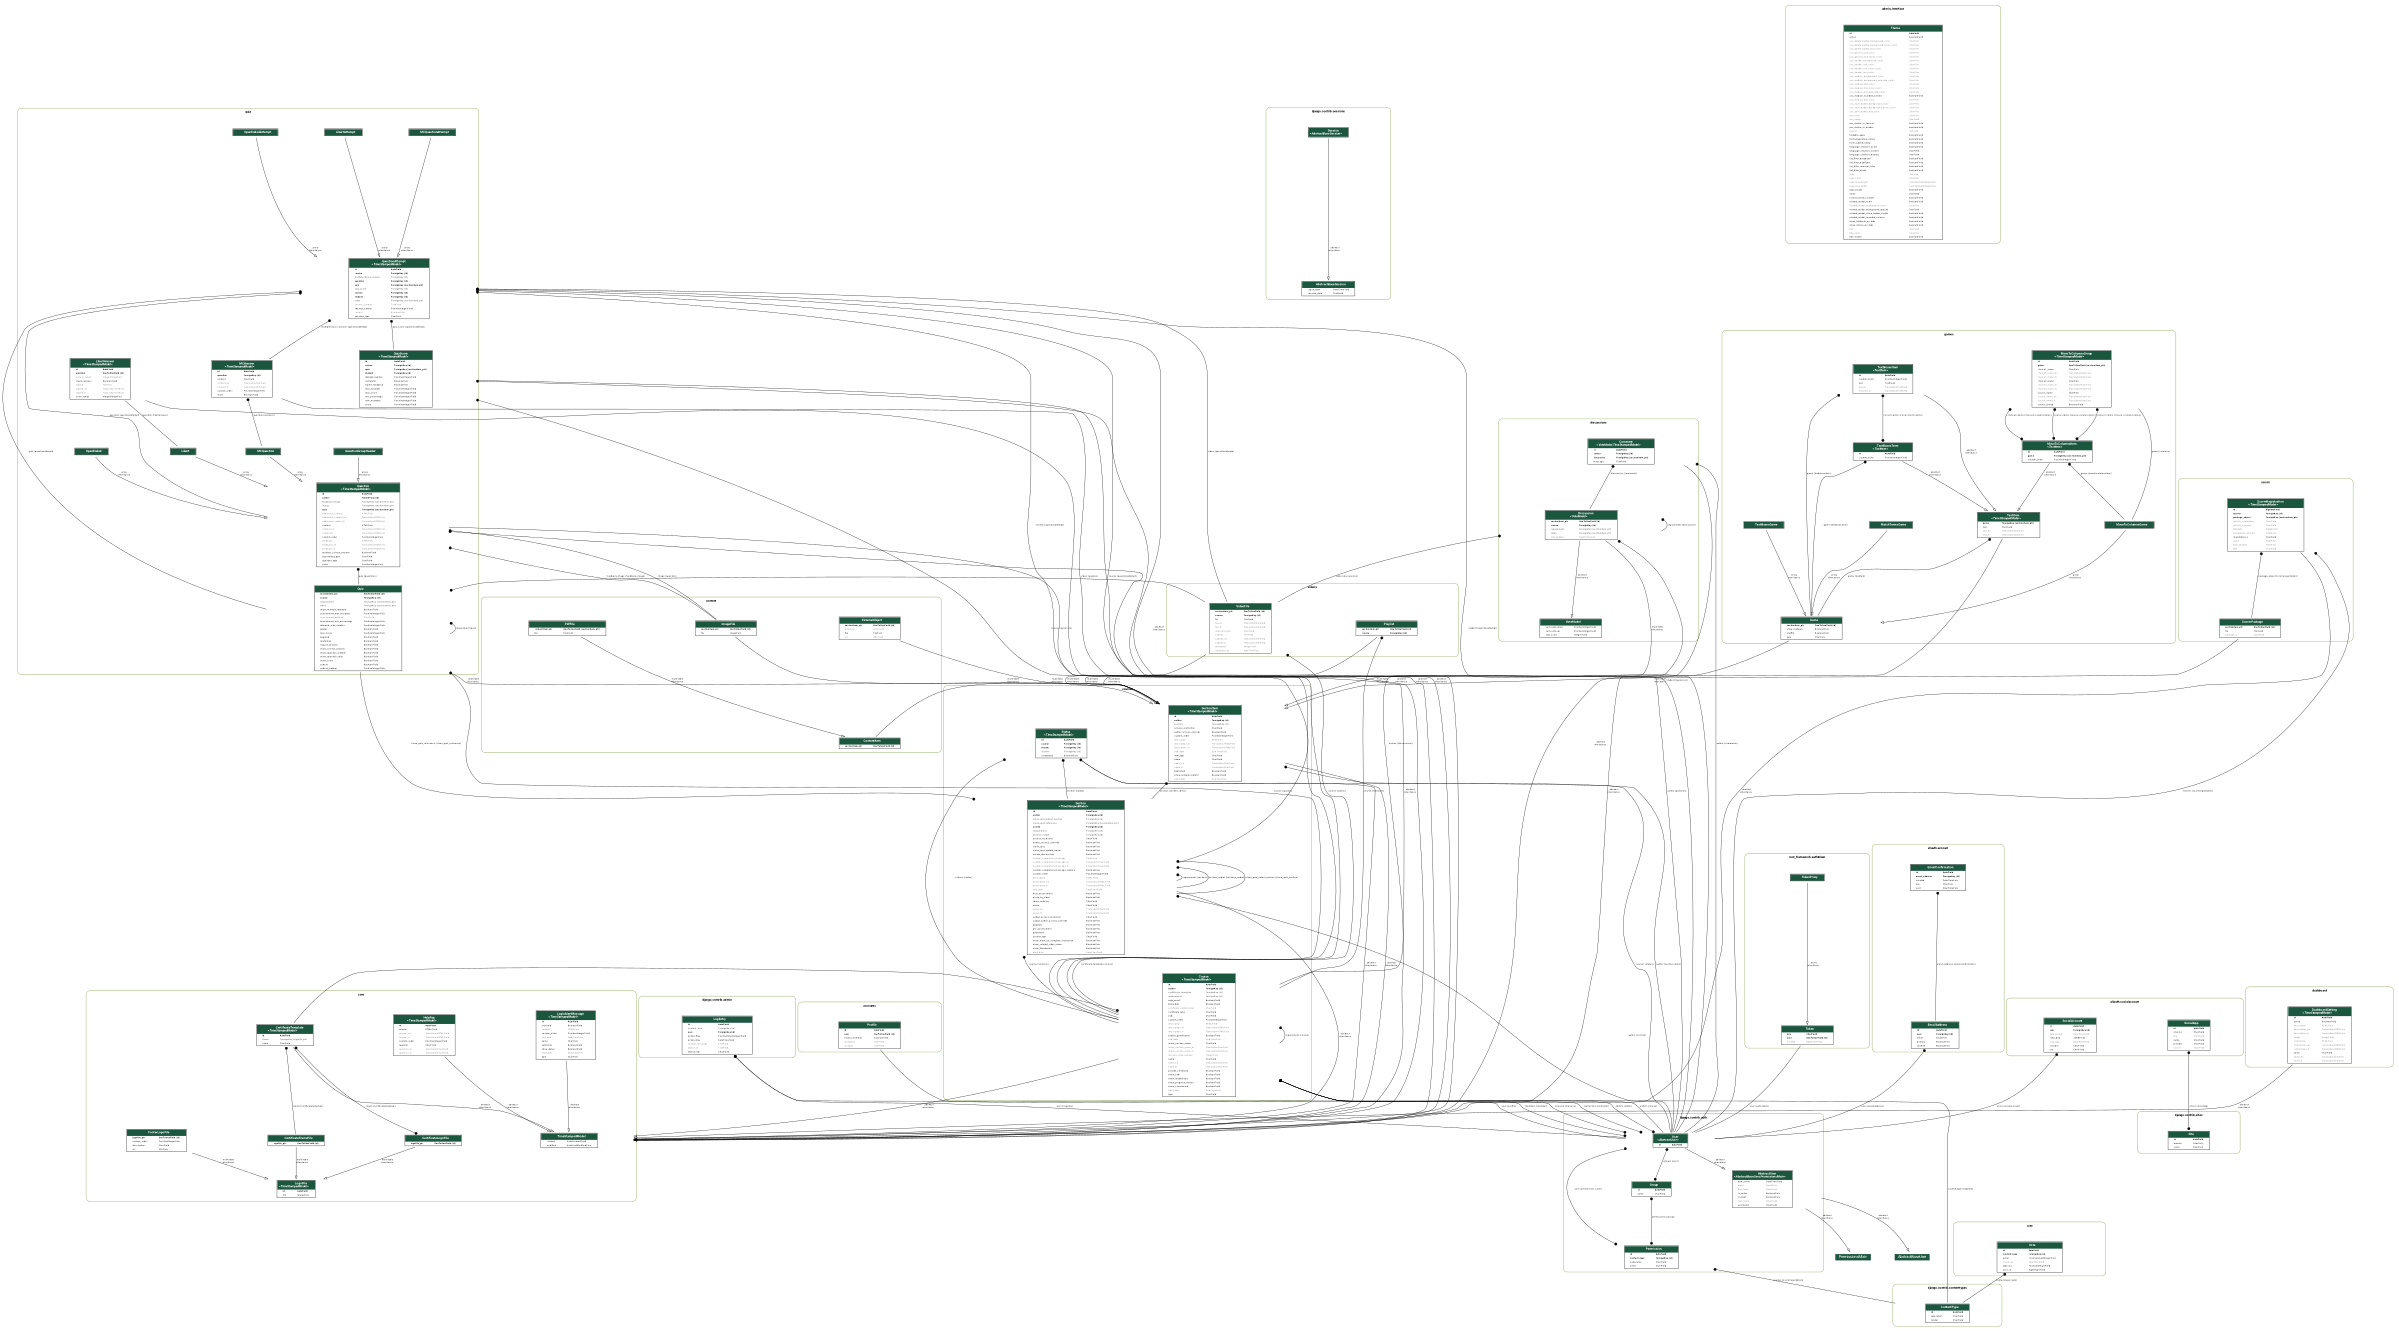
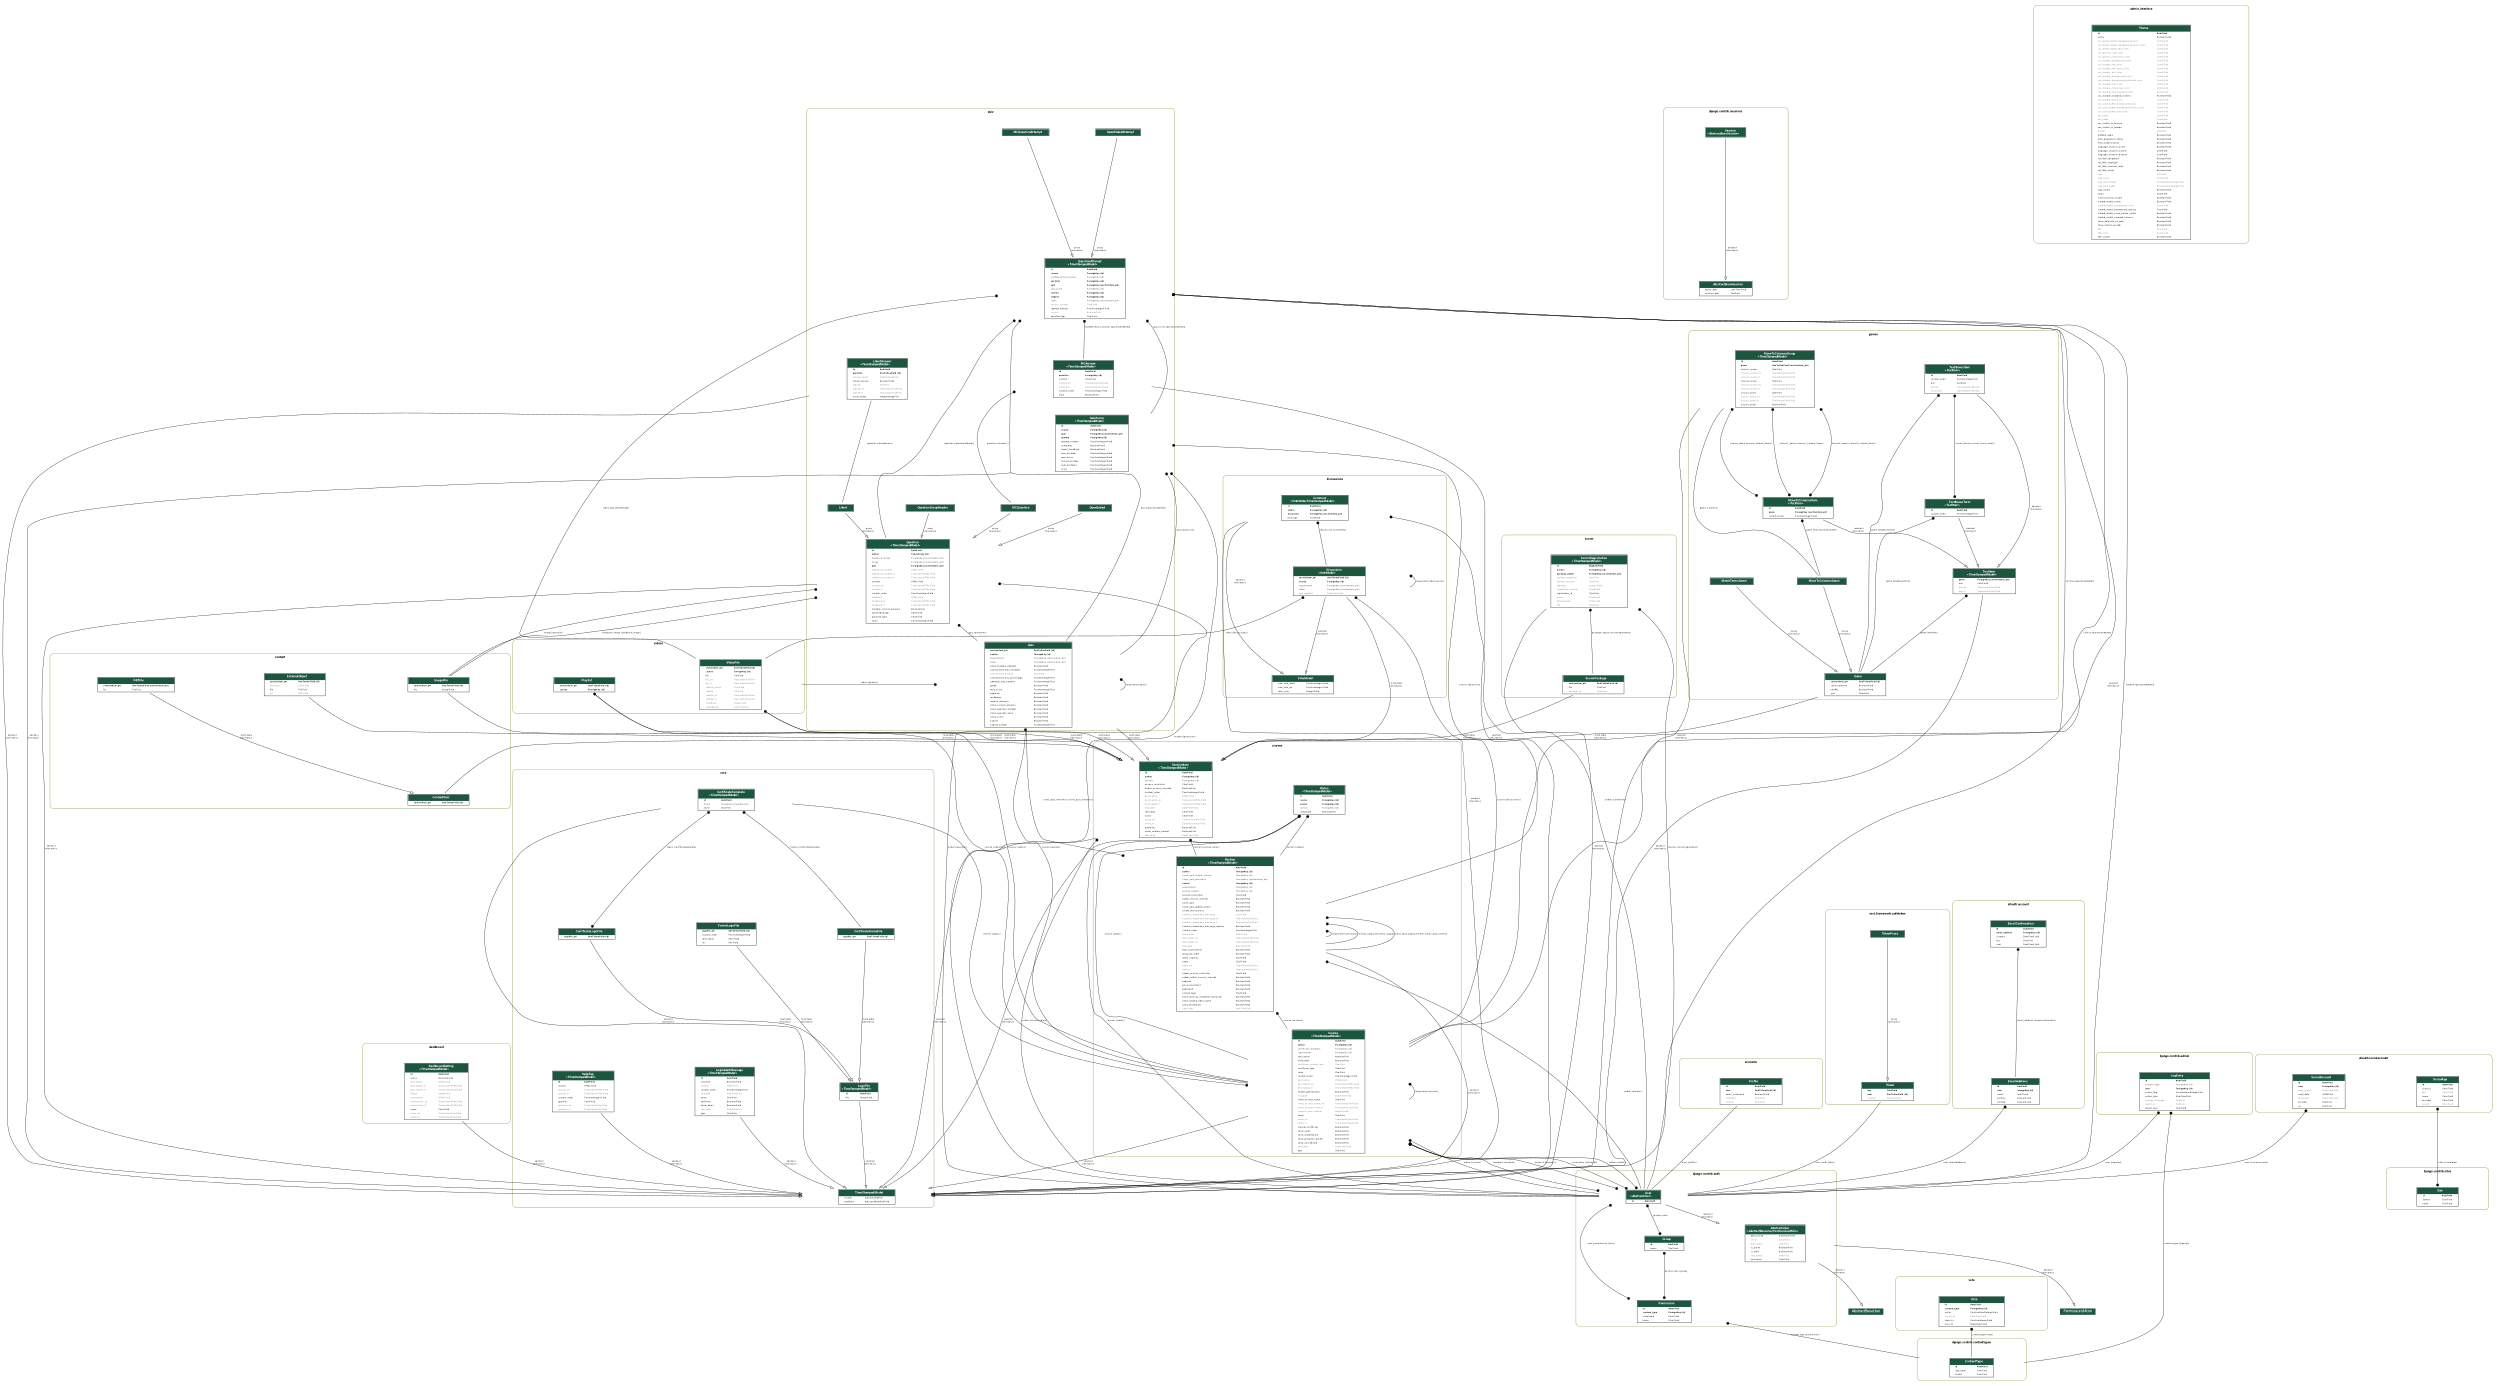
node "LikertAttempt": removed
node "TextBoxesGame": removed
edge "QuizScore" -- "Quiz": added, label "quiz (quizscore)"
edge "Comment" -- "VoteModel": added, label "abstract inheritance"
edge "CertificateTemplate" -- "Course": label " certificate_template (course)" -> " learner (status)"
edge "MoveToColumnsGroup" -- "TimeStampedModel": added, label "abstract inheritance"
edge "LogoFile" -- "TimeStampedModel": added, label "abstract inheritance"
edge "Permission" -- "ContentType": label " learner (scormregistration)" -> " content_type (permission)"
